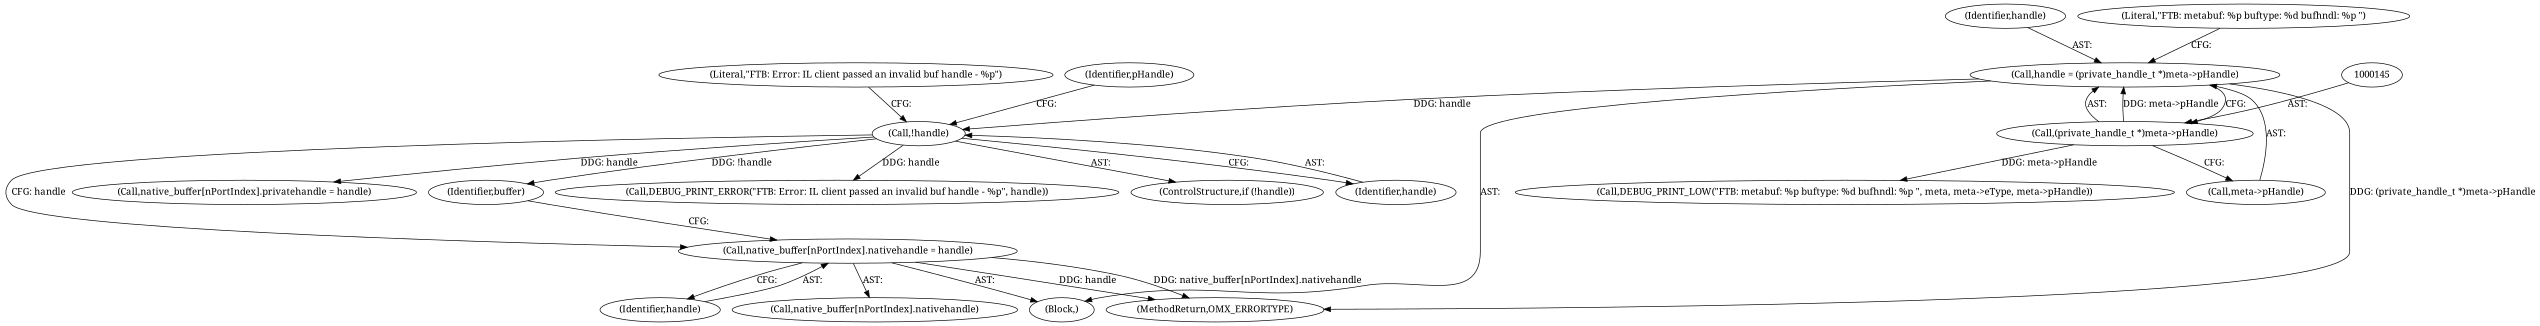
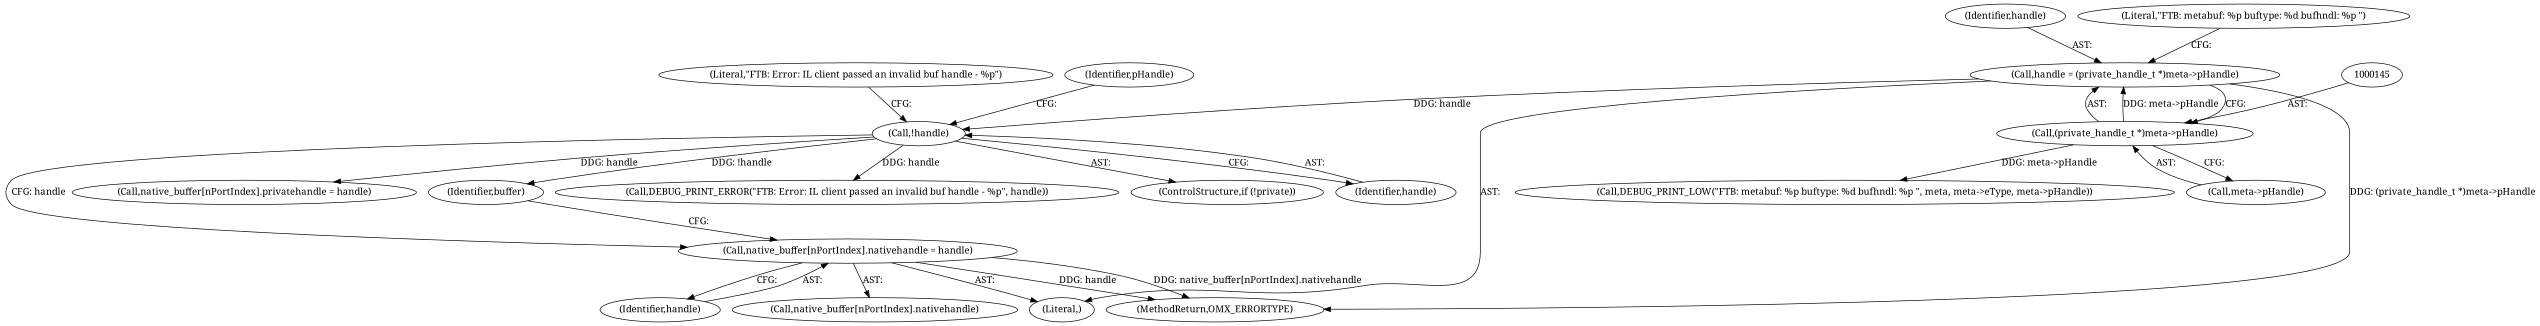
edge "(Call,meta->pHandle)" -> "(Call,handle = (private_handle_t *)meta->pHandle)": now "(Call,meta->pHandle)" -> "(Call,(private_handle_t *)meta->pHandle)"
node "(ControlStructure,if (!handle))": label "(ControlStructure,if (!handle))" -> "(ControlStructure,if (!private))"
node "(Block,)": label "(Block,)" -> "(Literal,)"
